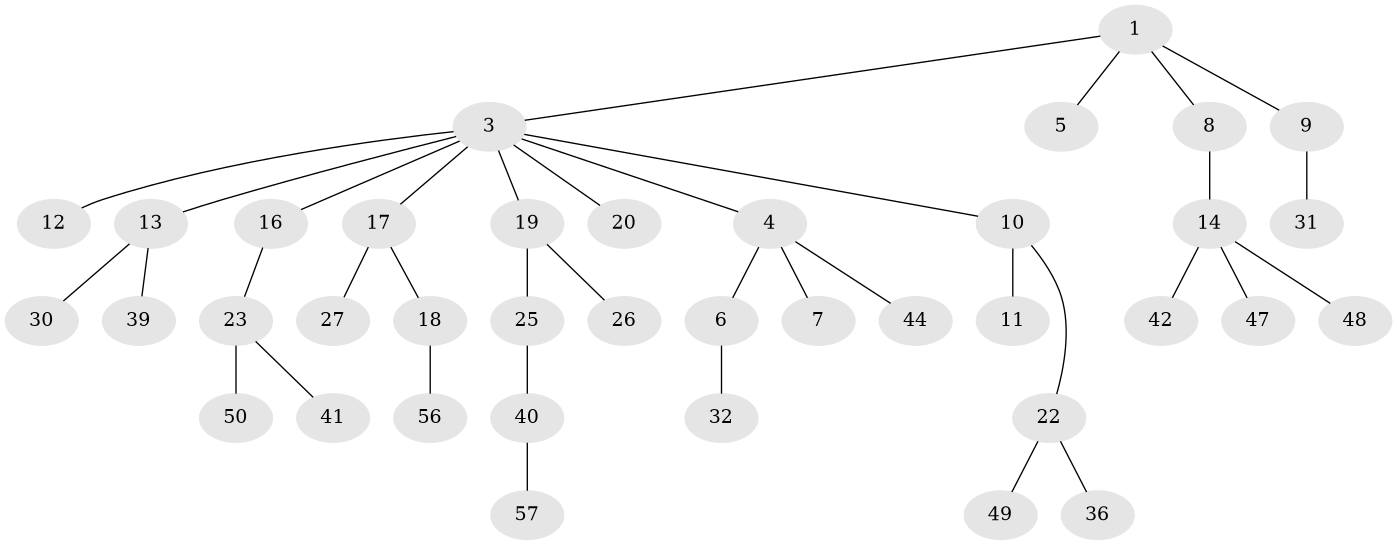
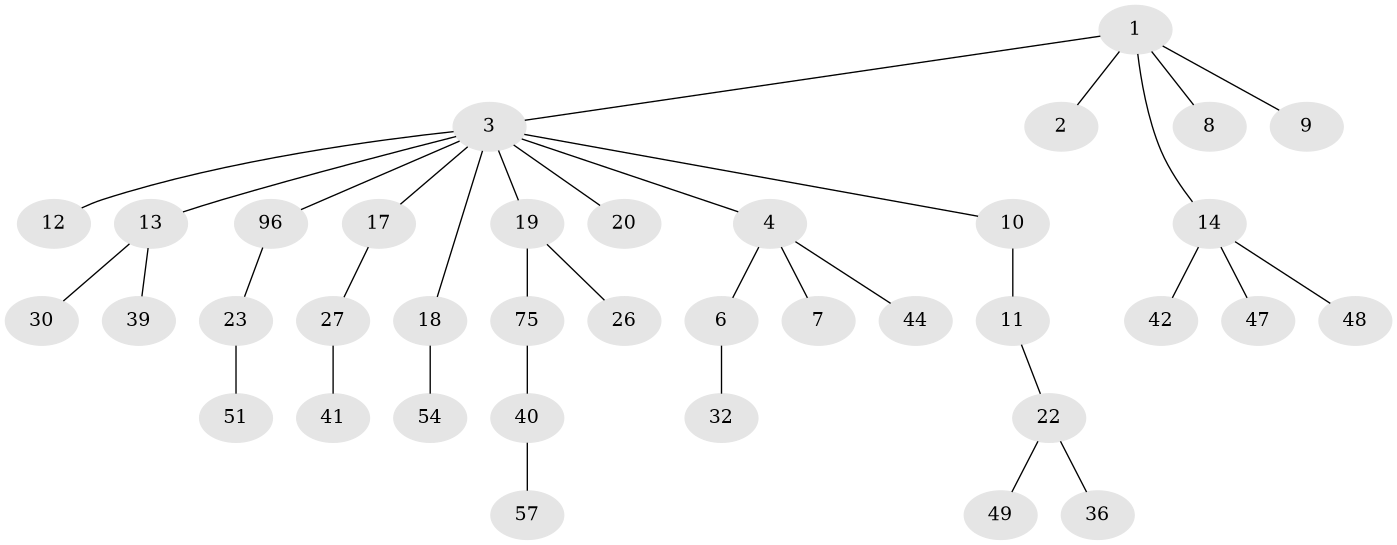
node "5": label "5" -> "2"
edge "8" -- "14": now "1" -- "14"
node "16": label "16" -> "96"
node "31": removed
edge "17" -- "18": now "3" -- "18"
edge "10" -- "22": now "11" -- "22"
node "25": label "25" -> "75"
edge "23" -- "41": now "27" -- "41"
node "50": label "50" -> "51"
node "56": label "56" -> "54"
